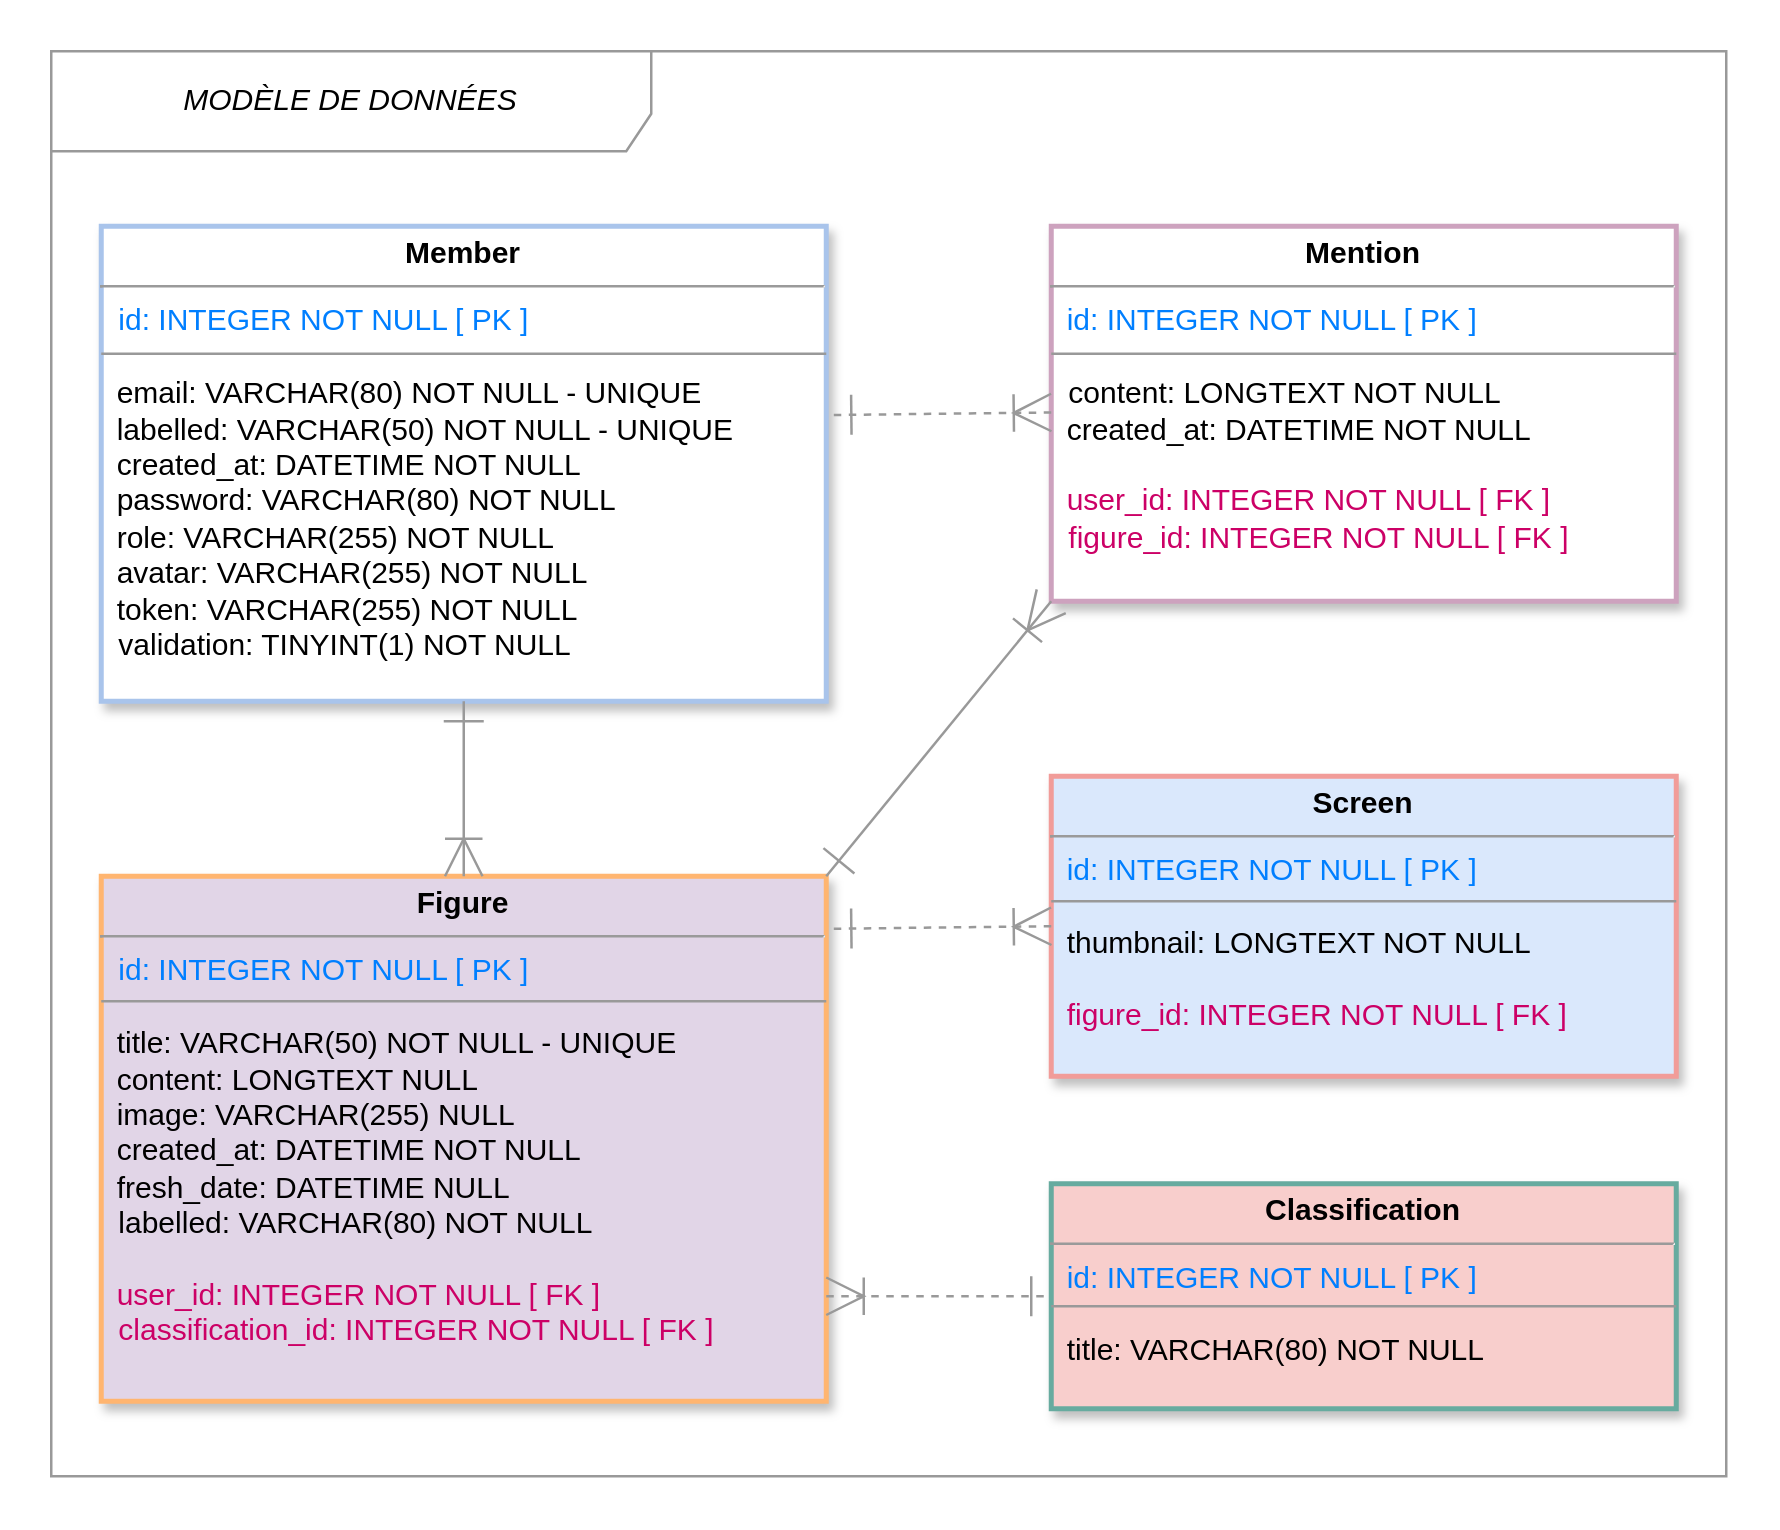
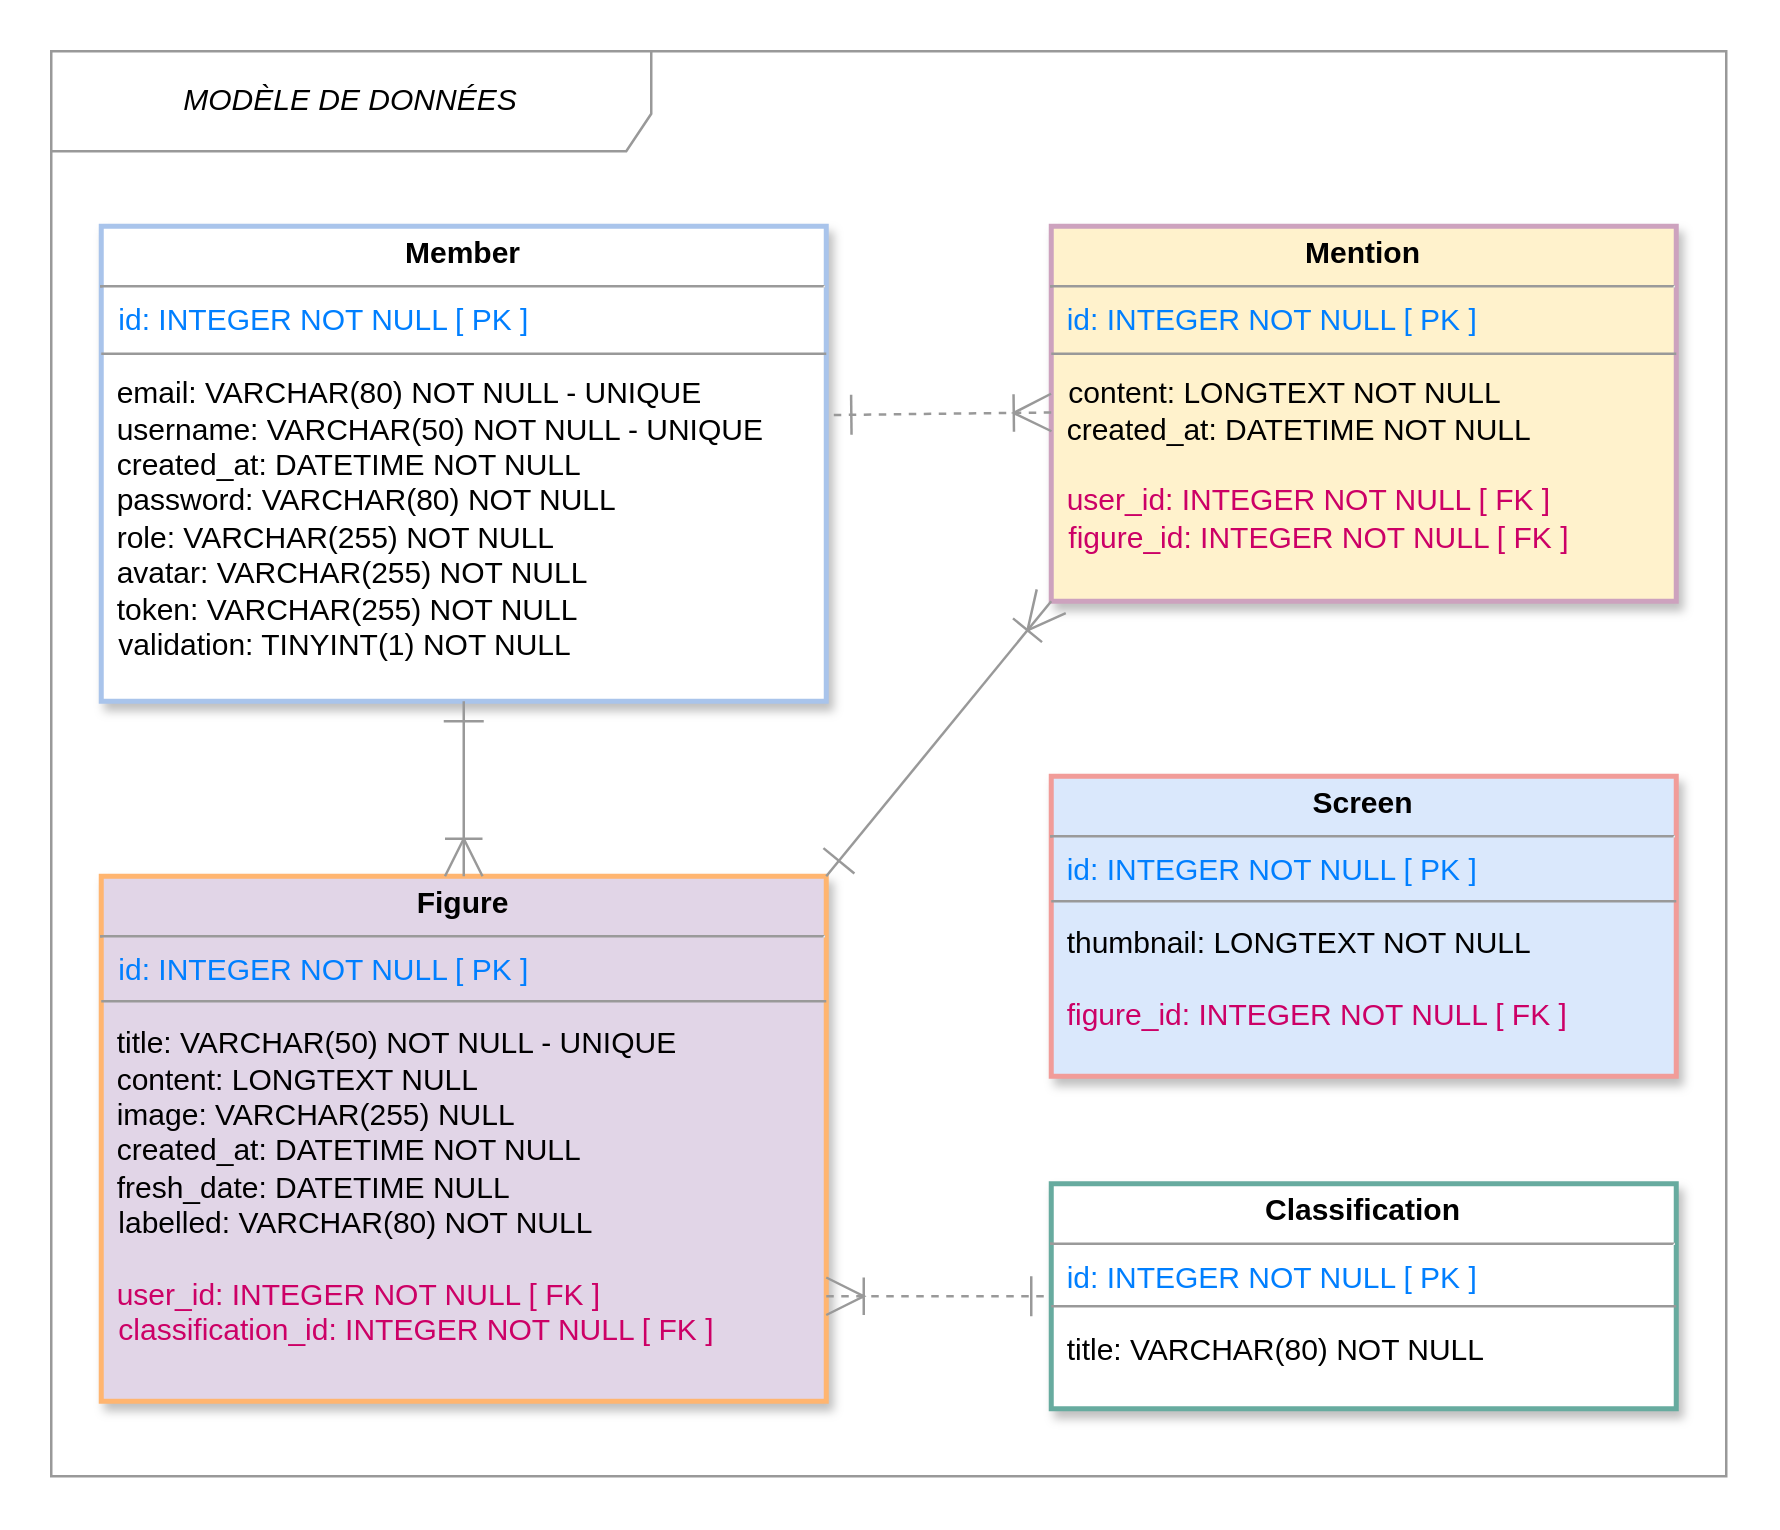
node "Member id: INTEGER NOT NULL [ PK ] email: VARCHAR(80) NOT NULL - UNIQUE labelled: VARCHAR(50) NOT NULL - UNIQUE created_at: DATETIME NOT NULL password: VARCHAR(80) NOT NULL role: VARCHAR(255) NOT NULL avatar: VARCHAR(255) NOT NULL token: VARCHAR(255) NOT NULL validation: TINYINT(1) NOT NULL": label "Member id: INTEGER NOT NULL [ PK ] email: VARCHAR(80) NOT NULL - UNIQUE labelled: VARCHAR(50) NOT NULL - UNIQUE created_at: DATETIME NOT NULL password: VARCHAR(80) NOT NULL role: VARCHAR(255) NOT NULL avatar: VARCHAR(255) NOT NULL token: VARCHAR(255) NOT NULL validation: TINYINT(1) NOT NULL" -> "Member id: INTEGER NOT NULL [ PK ] email: VARCHAR(80) NOT NULL - UNIQUE username: VARCHAR(50) NOT NULL - UNIQUE created_at: DATETIME NOT NULL password: VARCHAR(80) NOT NULL role: VARCHAR(255) NOT NULL avatar: VARCHAR(255) NOT NULL token: VARCHAR(255) NOT NULL validation: TINYINT(1) NOT NULL"
node "Mention id: INTEGER NOT NULL [ PK ] content: LONGTEXT NOT NULL created_at: DATETIME NOT NULL user_id: INTEGER NOT NULL [ FK ] figure_id: INTEGER NOT NULL [ FK ]": fillcolor #ffffff -> #fff2cc
edge "Screen id: INTEGER NOT NULL [ PK ] thumbnail: LONGTEXT NOT NULL figure_id: INTEGER NOT NULL [ FK ]" -- "Figure id: INTEGER NOT NULL [ PK ] title: VARCHAR(50) NOT NULL - UNIQUE content: LONGTEXT NULL image: VARCHAR(255) NULL created_at: DATETIME NOT NULL fresh_date: DATETIME NULL labelled: VARCHAR(80) NOT NULL user_id: INTEGER NOT NULL [ FK ] classification_id: INTEGER NOT NULL [ FK ]": removed
node "Classification id: INTEGER NOT NULL [ PK ] title: VARCHAR(80) NOT NULL": fillcolor #f8cecc -> #ffffff
